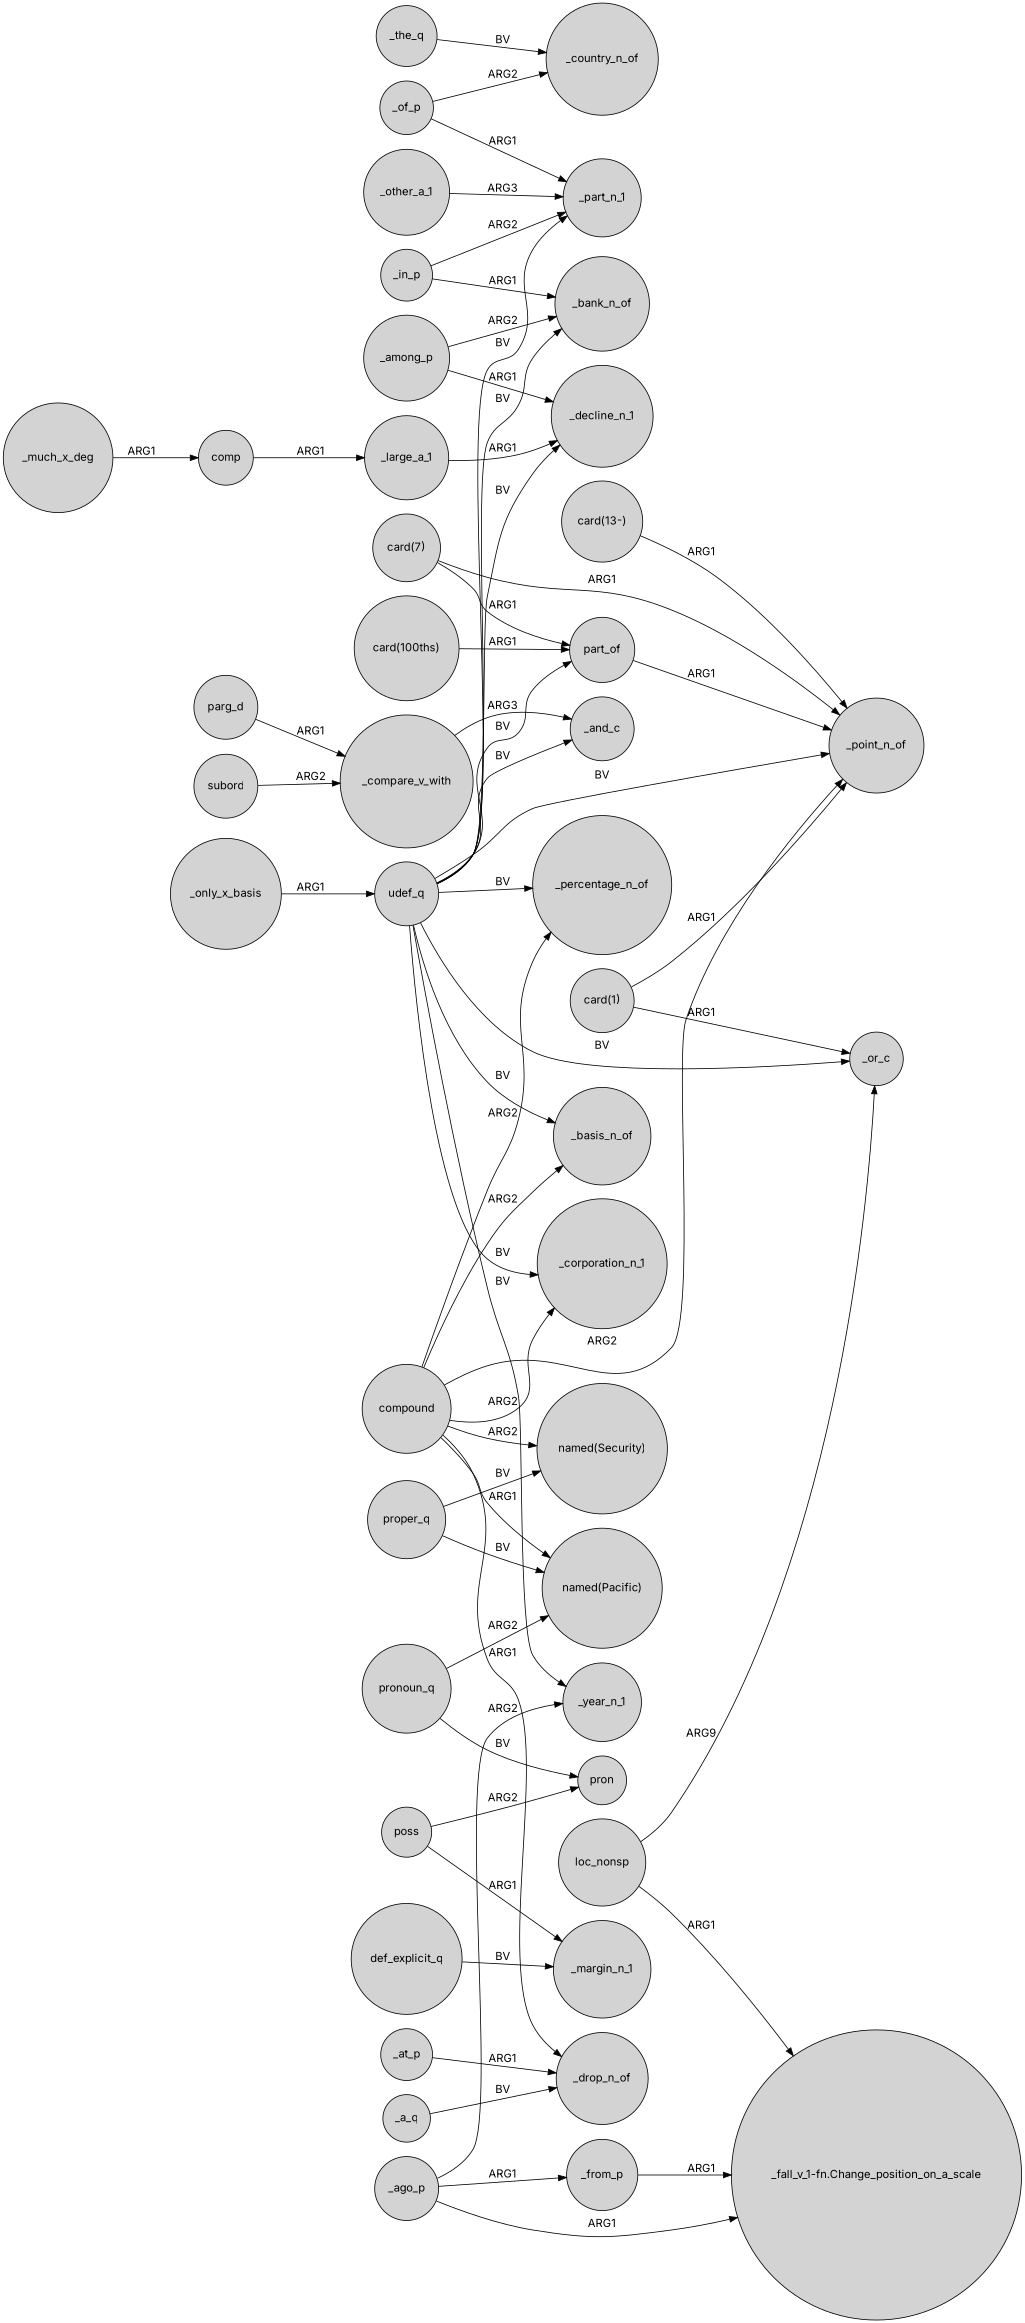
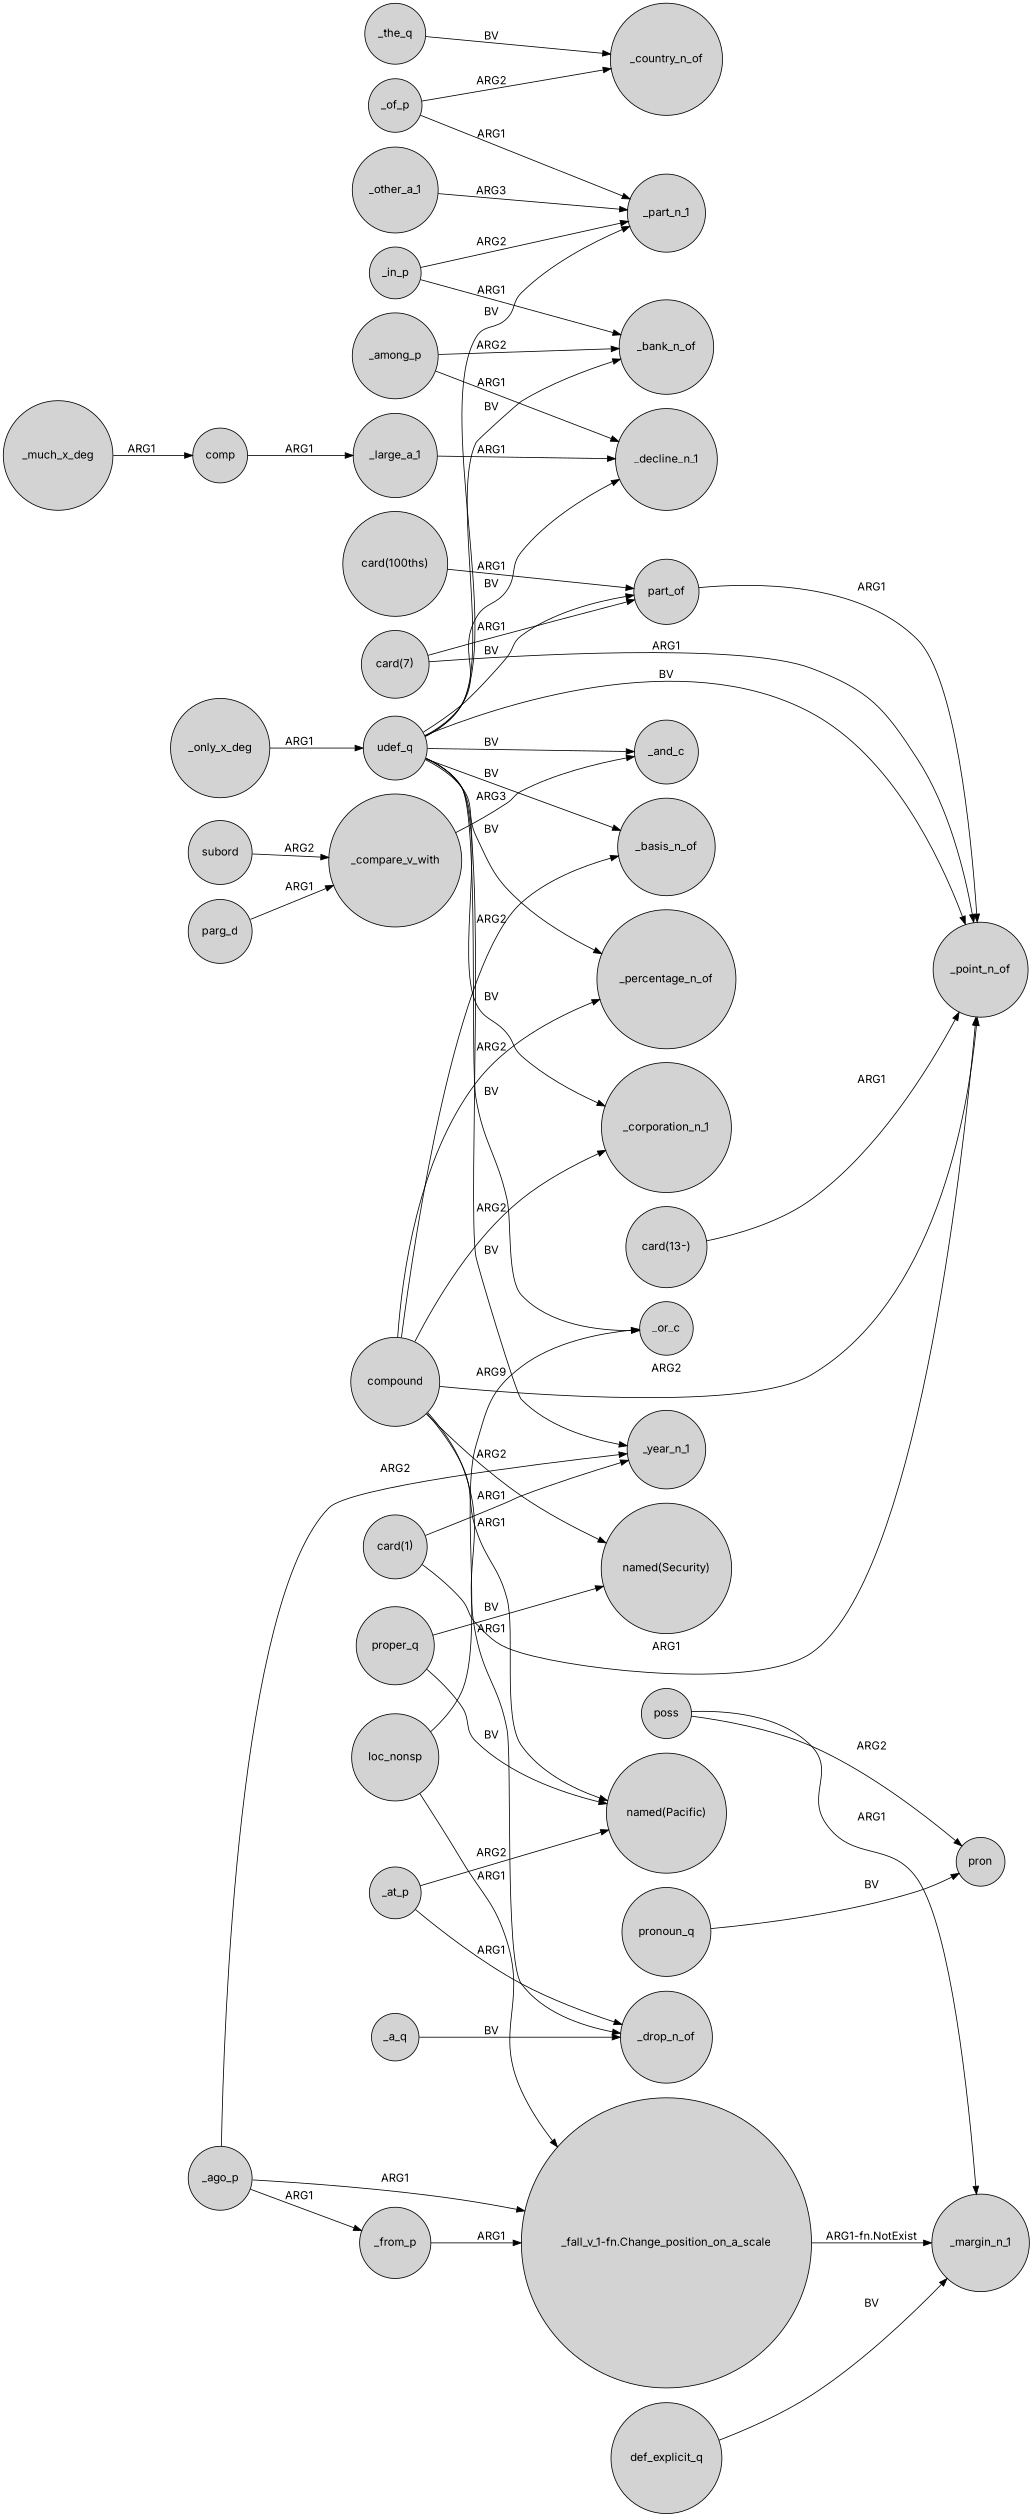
node "_only_x_basis": label "_only_x_basis" -> "_only_x_deg"
edge "card(1)" -> "_or_c": now "card(1)" -> "_year_n_1"
edge "pronoun_q" -> "named(Pacific)": now "_at_p" -> "named(Pacific)"
edge "_fall_v_1-fn.Change_position_on_a_scale" -> "_margin_n_1": added, label "ARG1-fn.NotExist"
